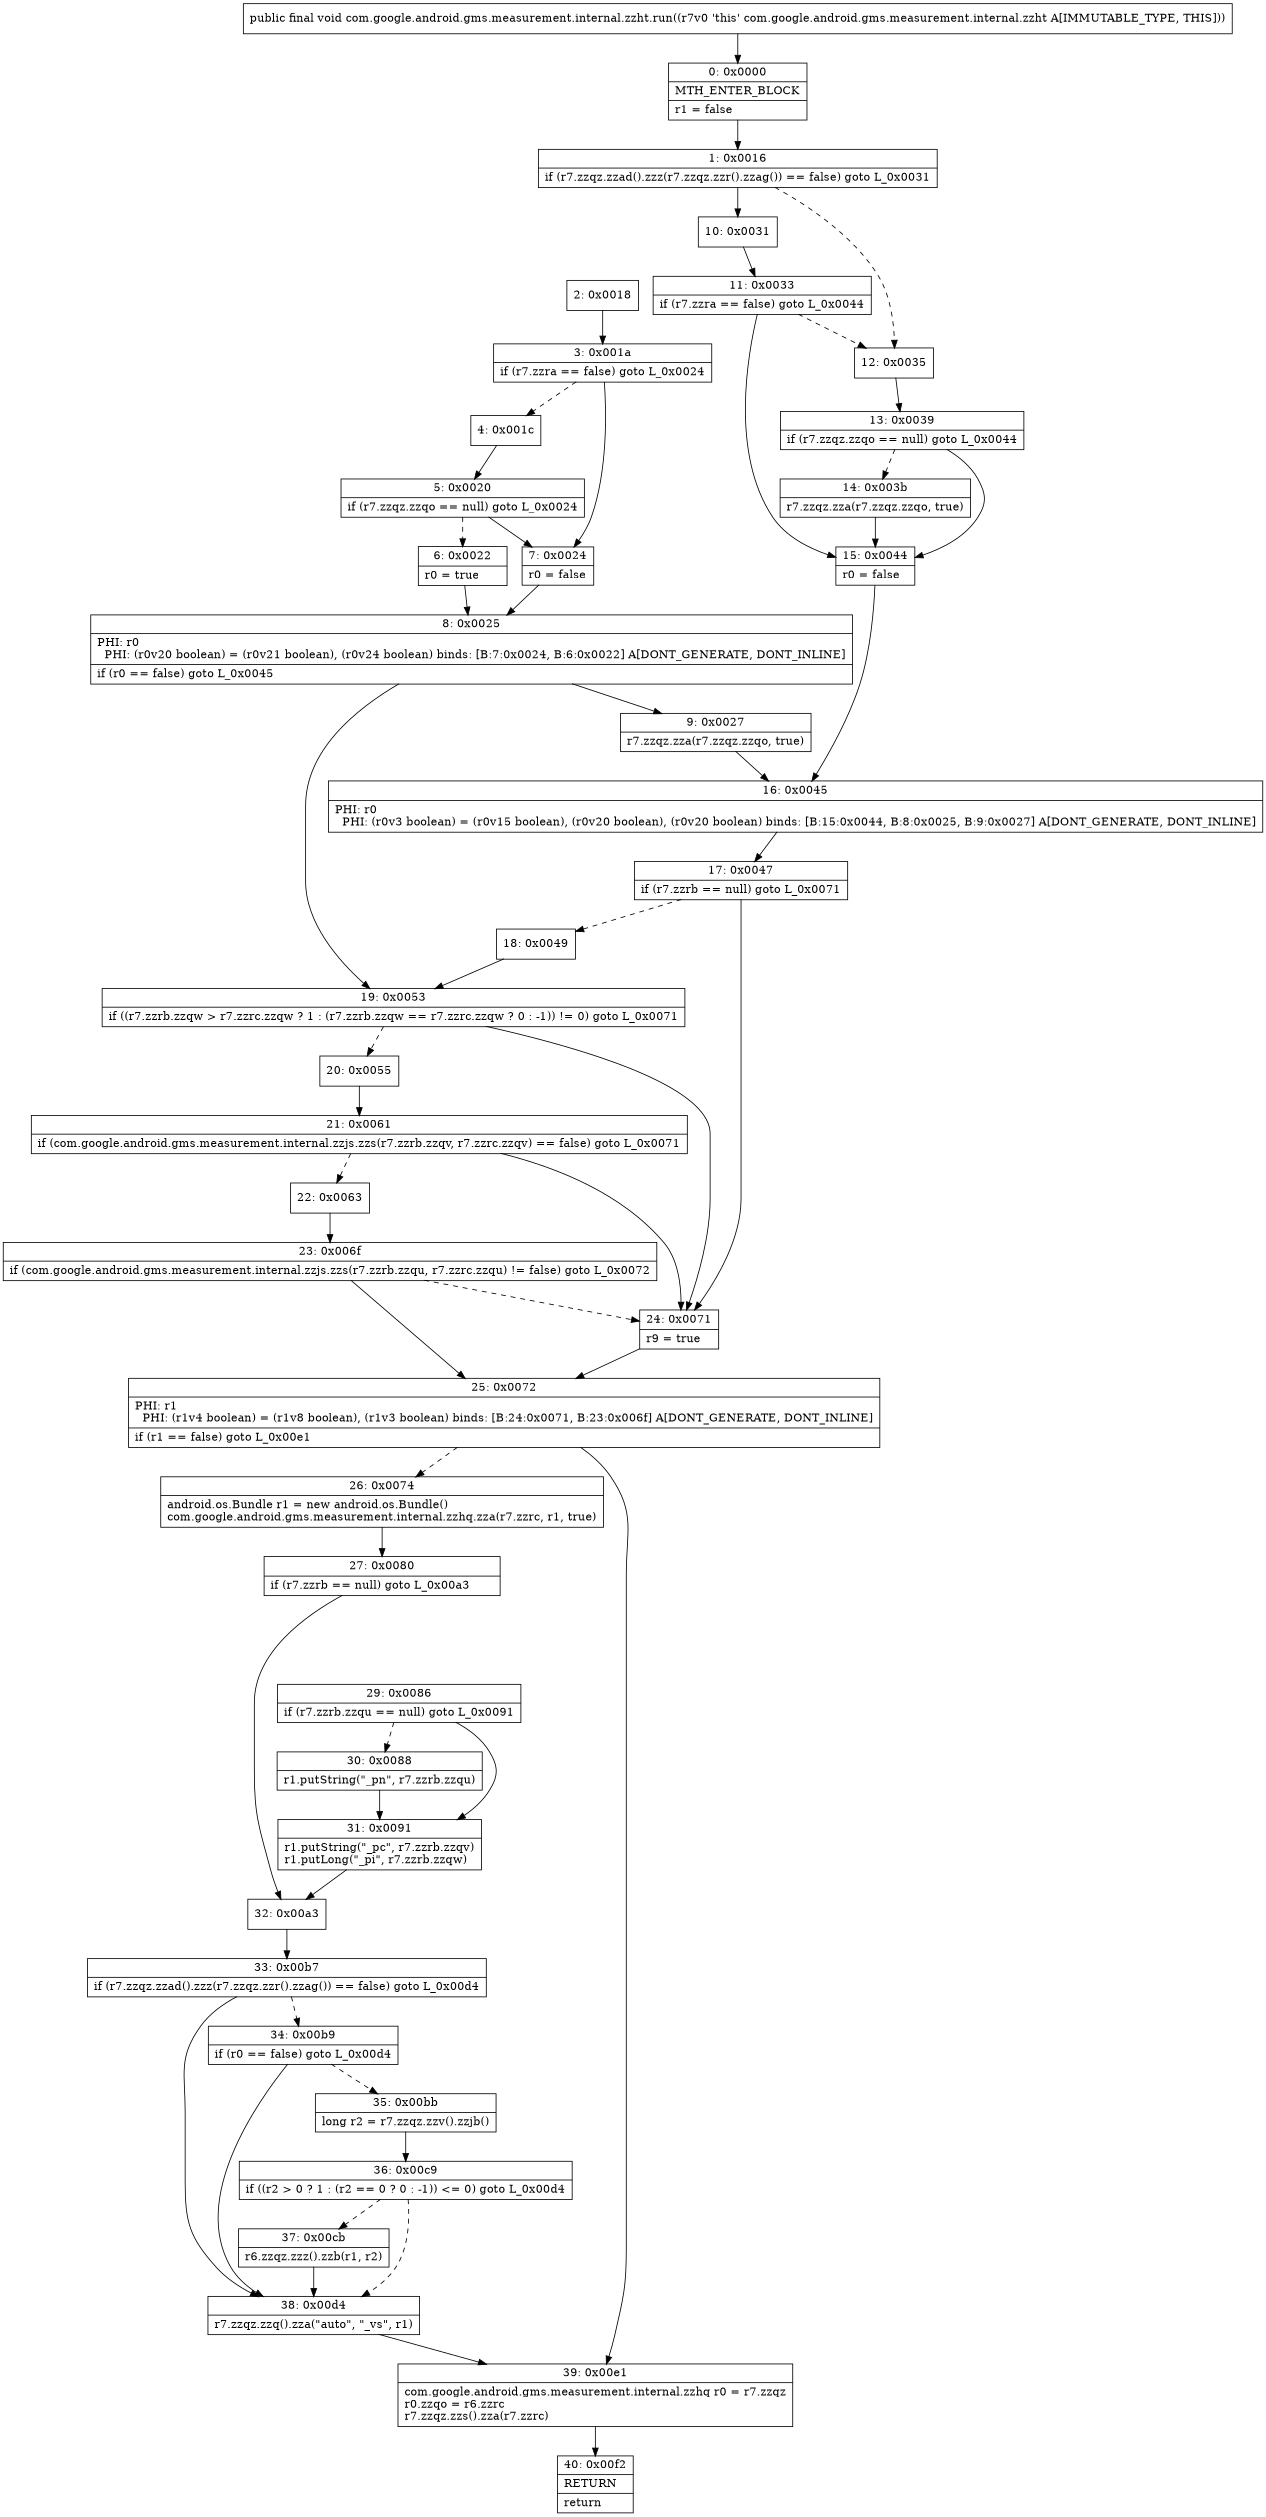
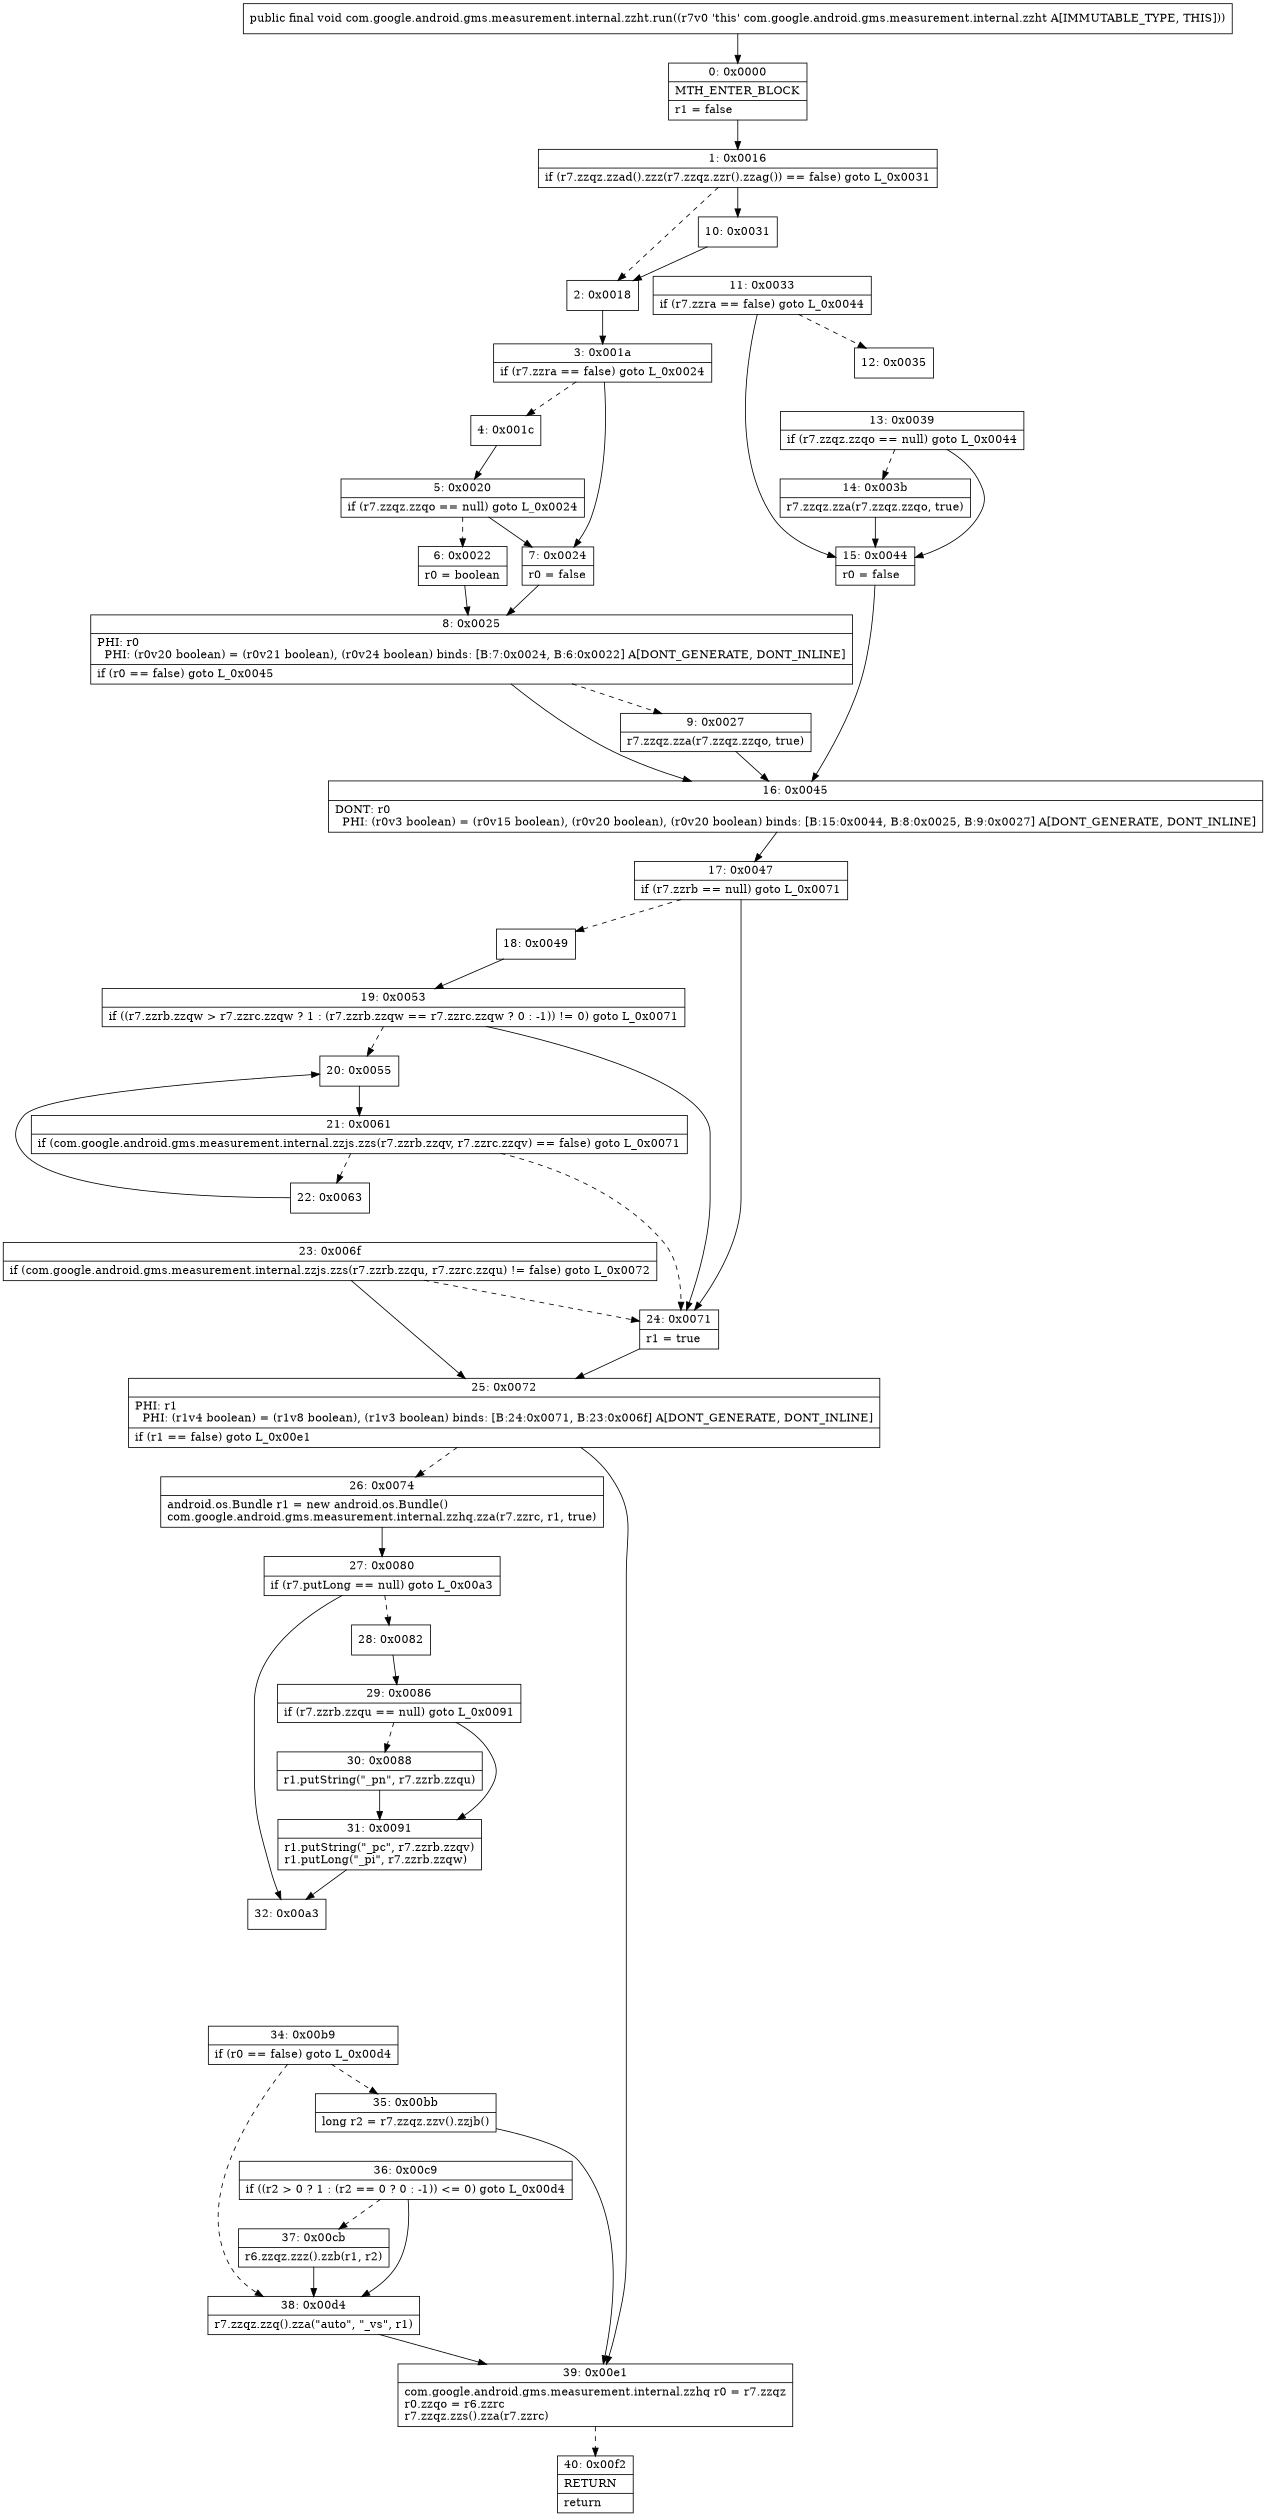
edge "1: 0x0016" -> "12: 0x0035": now "1: 0x0016" -> "2: 0x0018"
edge "10: 0x0031" -> "11: 0x0033": now "10: 0x0031" -> "2: 0x0018"
edge "12: 0x0035" -> "13: 0x0039": removed
node "6: 0x0022": text "r0 = true" -> "r0 = boolean"
edge "8: 0x0025" -> "9: 0x0027": style solid -> dashed
node "16: 0x0045": text "PHI: r0" -> "DONT: r0"
edge "8: 0x0025" -> "19: 0x0053": now "8: 0x0025" -> "16: 0x0045"
edge "21: 0x0061" -> "24: 0x0071": style solid -> dashed
edge "22: 0x0063" -> "23: 0x006f": now "22: 0x0063" -> "20: 0x0055"
node "24: 0x0071": text "r9 = true" -> "r1 = true"
node "27: 0x0080": text "if (r7.zzrb == null) goto L_0x00a3" -> "if (r7.putLong == null) goto L_0x00a3"
node "28: 0x0082": added
node "33: 0x00b7": removed
edge "35: 0x00bb" -> "36: 0x00c9": now "35: 0x00bb" -> "39: 0x00e1"
edge "34: 0x00b9" -> "38: 0x00d4": style solid -> dashed
edge "36: 0x00c9" -> "38: 0x00d4": style dashed -> solid
edge "39: 0x00e1" -> "40: 0x00f2": style solid -> dashed
